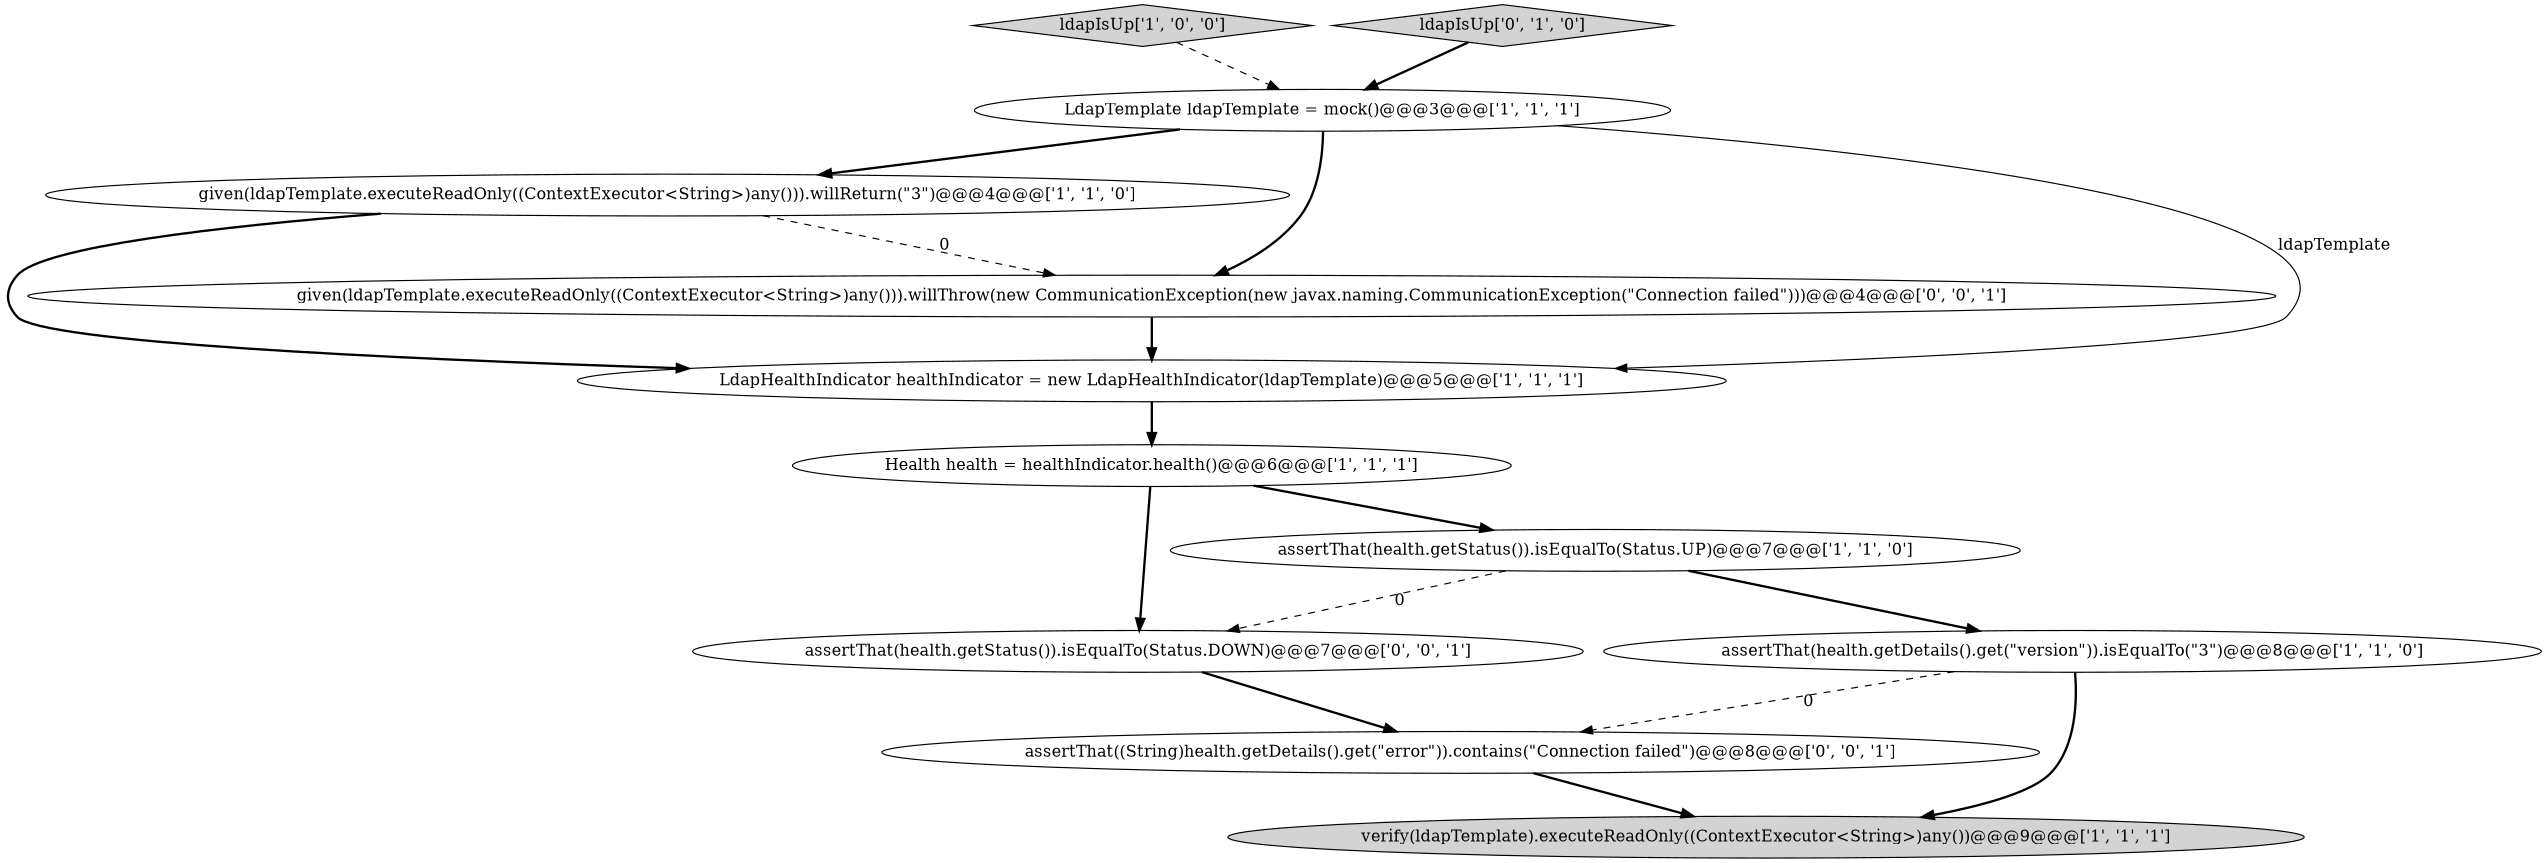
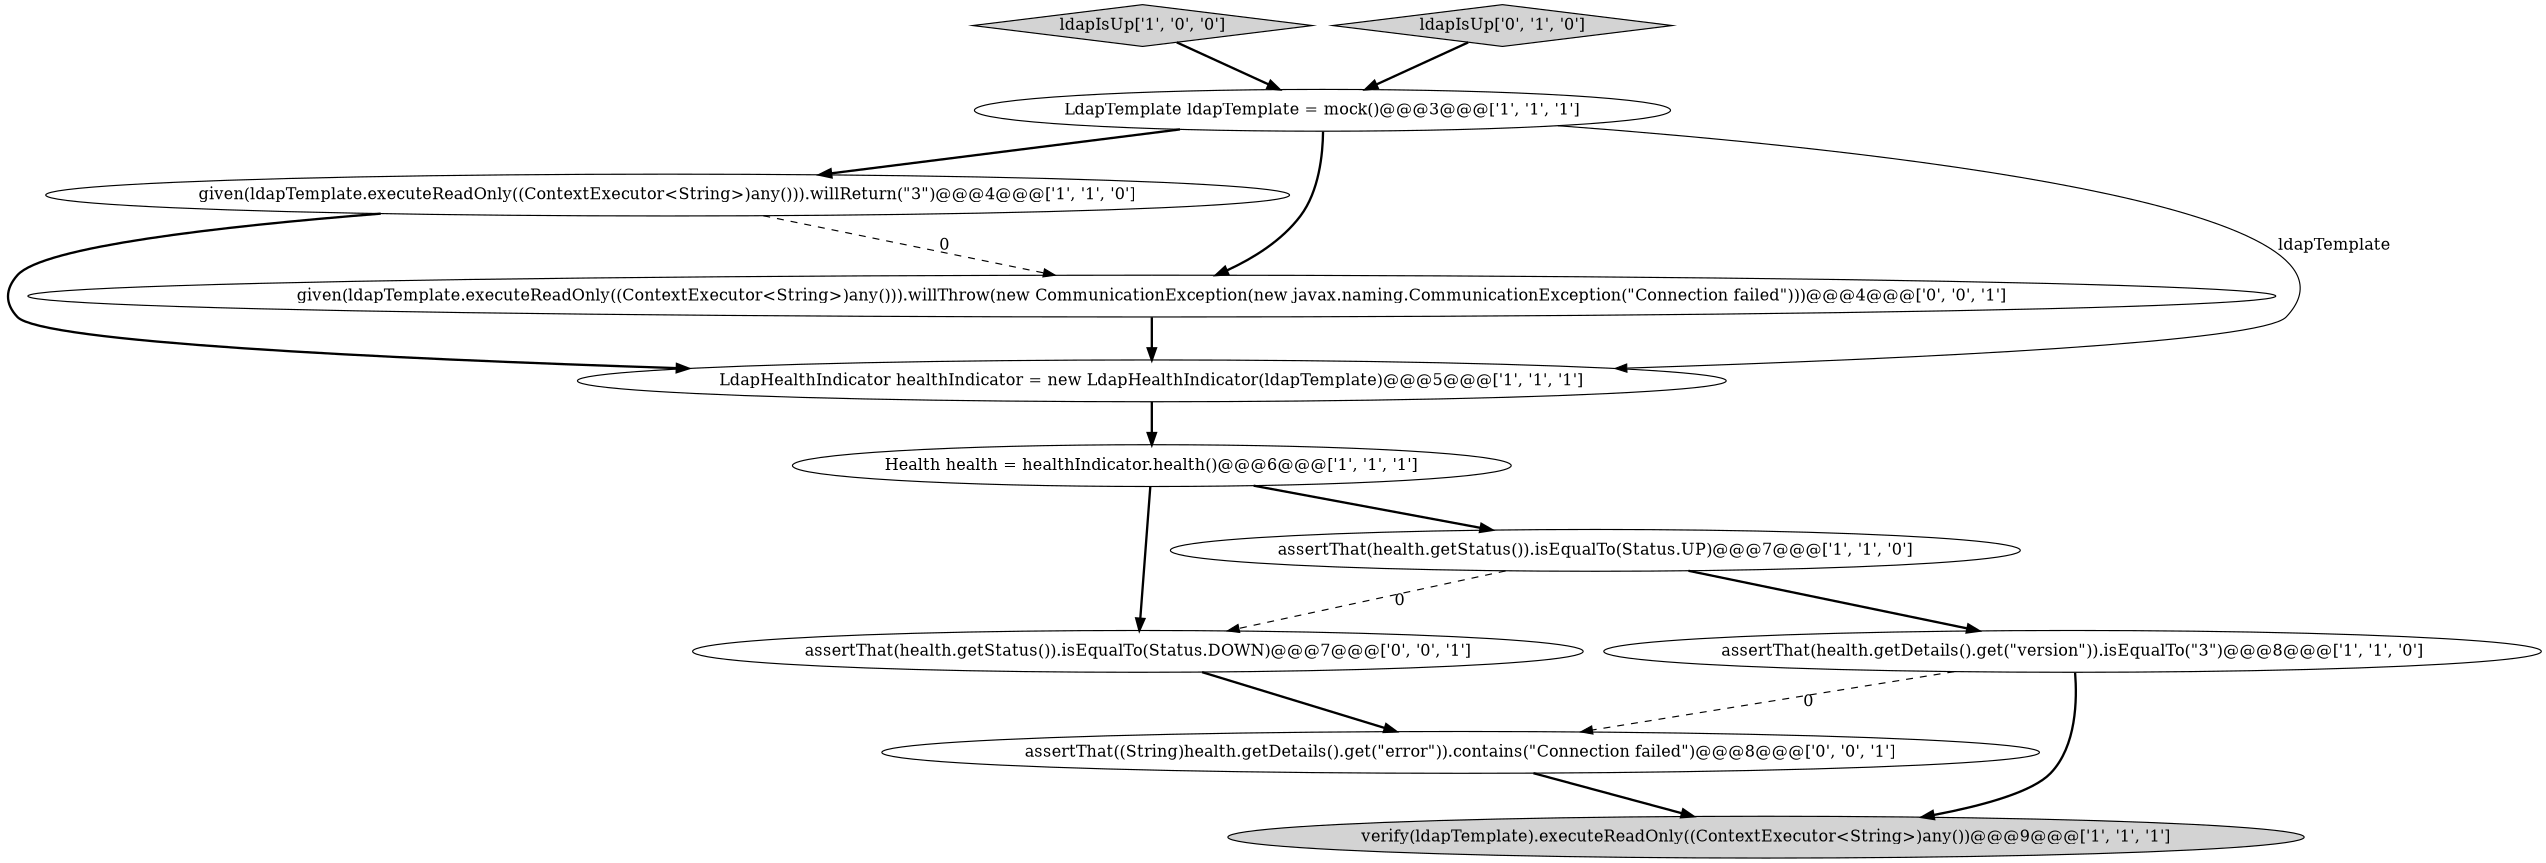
edge "ldapIsUp['1', '0', '0']" -> "LdapTemplate ldapTemplate = mock()@@@3@@@['1', '1', '1']": style dashed -> bold
